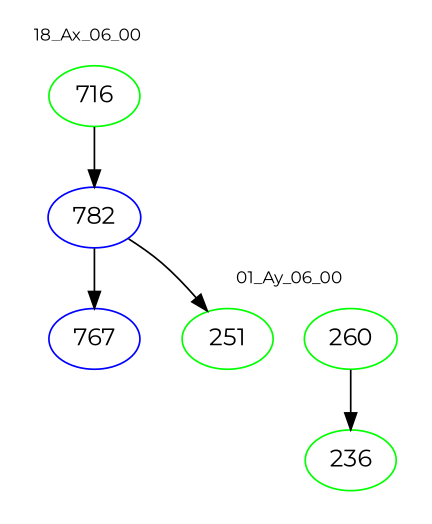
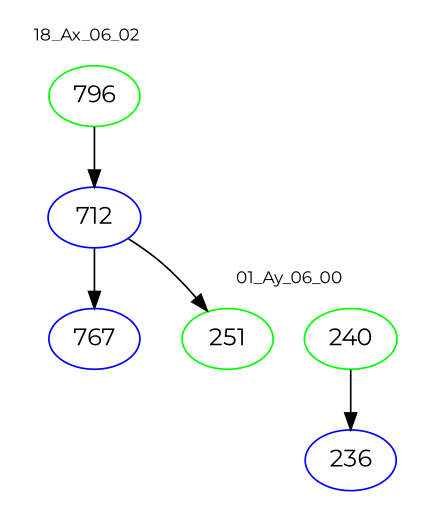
cluster "18_Ax_06_00": label "18_Ax_06_00" -> "18_Ax_06_02"
node "716": label "716" -> "796"
node "782": label "782" -> "712"
node "260": label "260" -> "240"
node "236": color green -> blue
